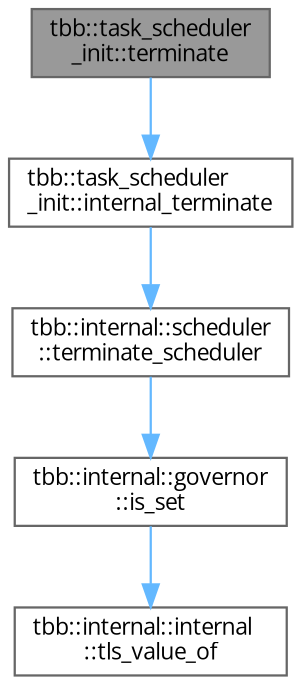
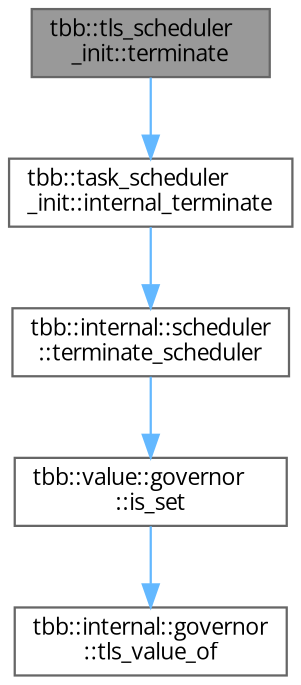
node "tbb::task_scheduler _init::terminate": label "tbb::task_scheduler _init::terminate" -> "tbb::tls_scheduler _init::terminate"
node "tbb::internal::governor ::is_set": label "tbb::internal::governor ::is_set" -> "tbb::value::governor ::is_set"
node "tbb::internal::internal ::tls_value_of": label "tbb::internal::internal ::tls_value_of" -> "tbb::internal::governor ::tls_value_of"
